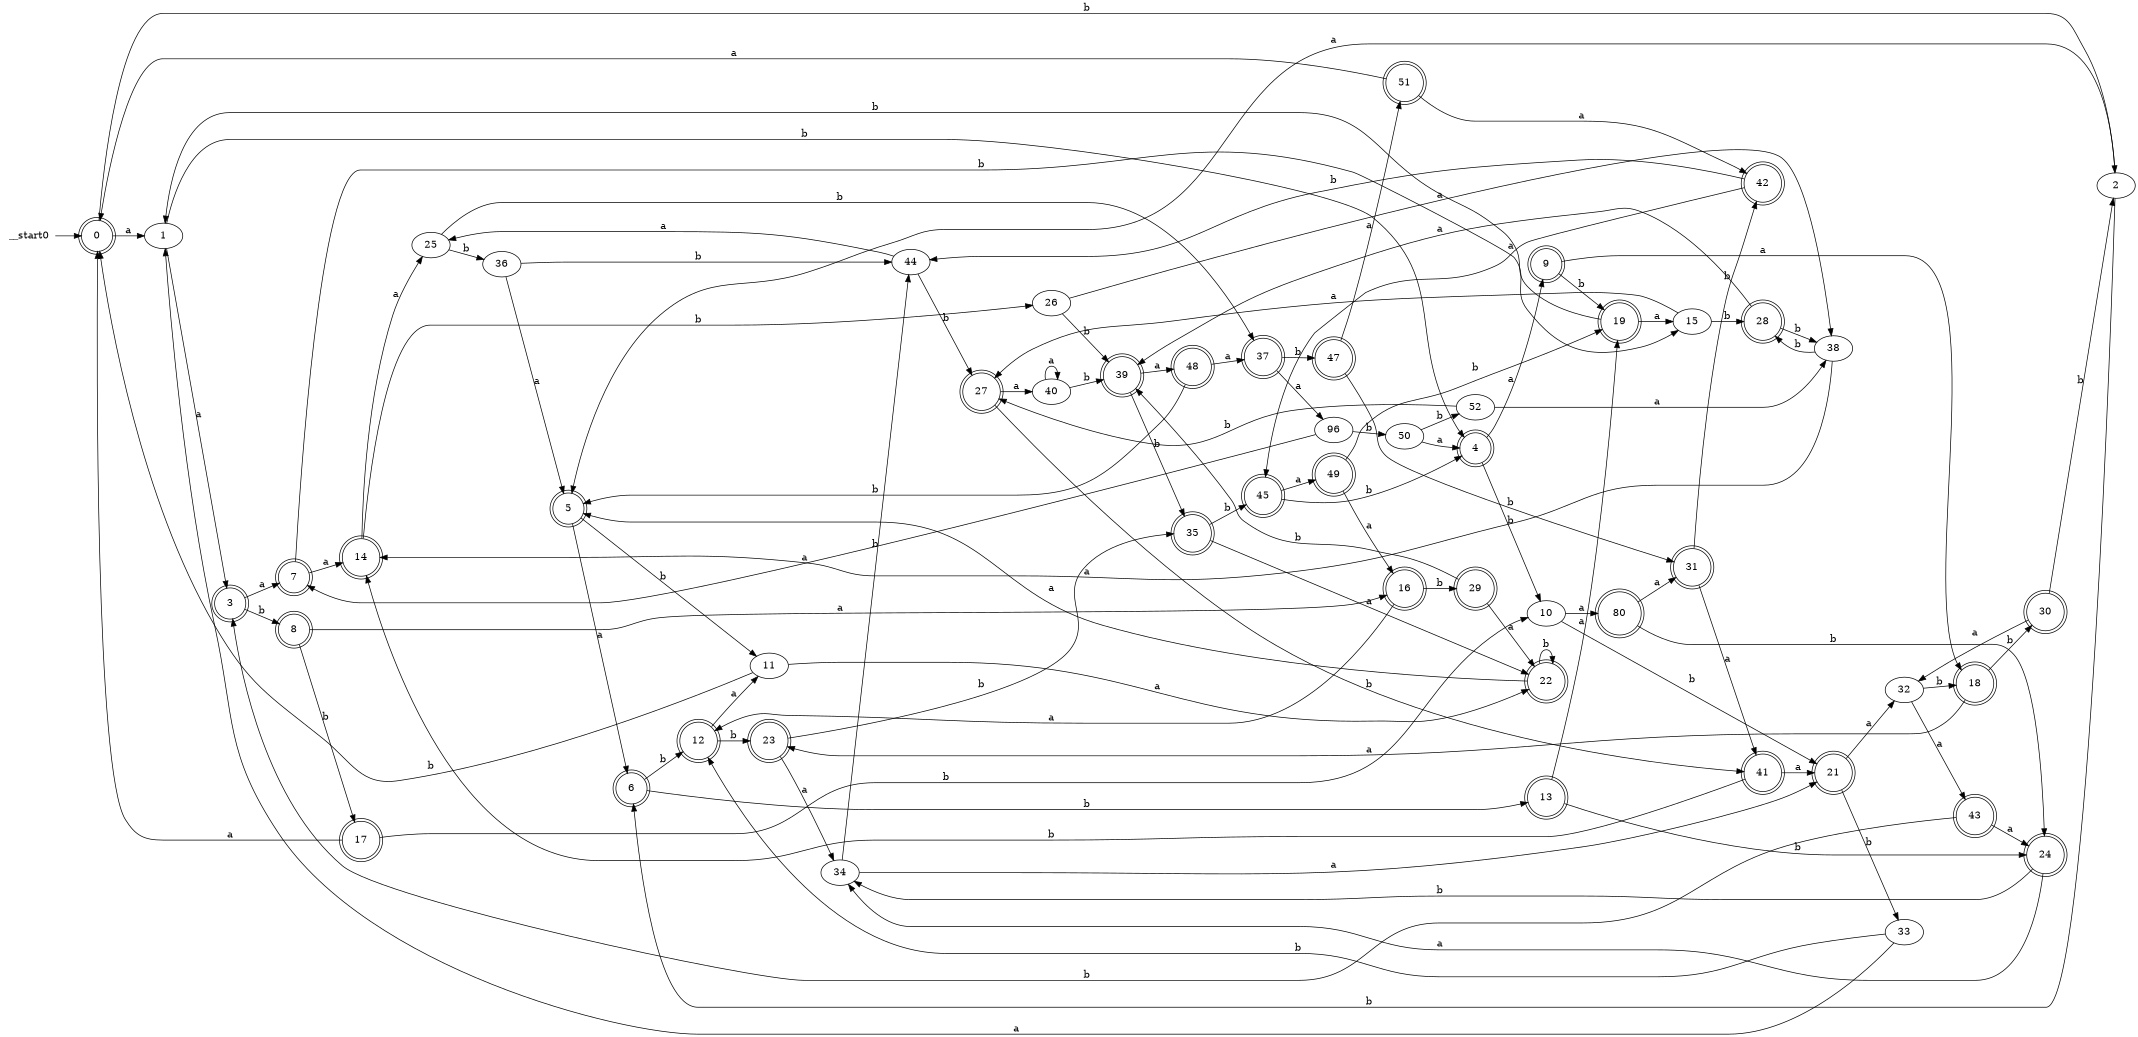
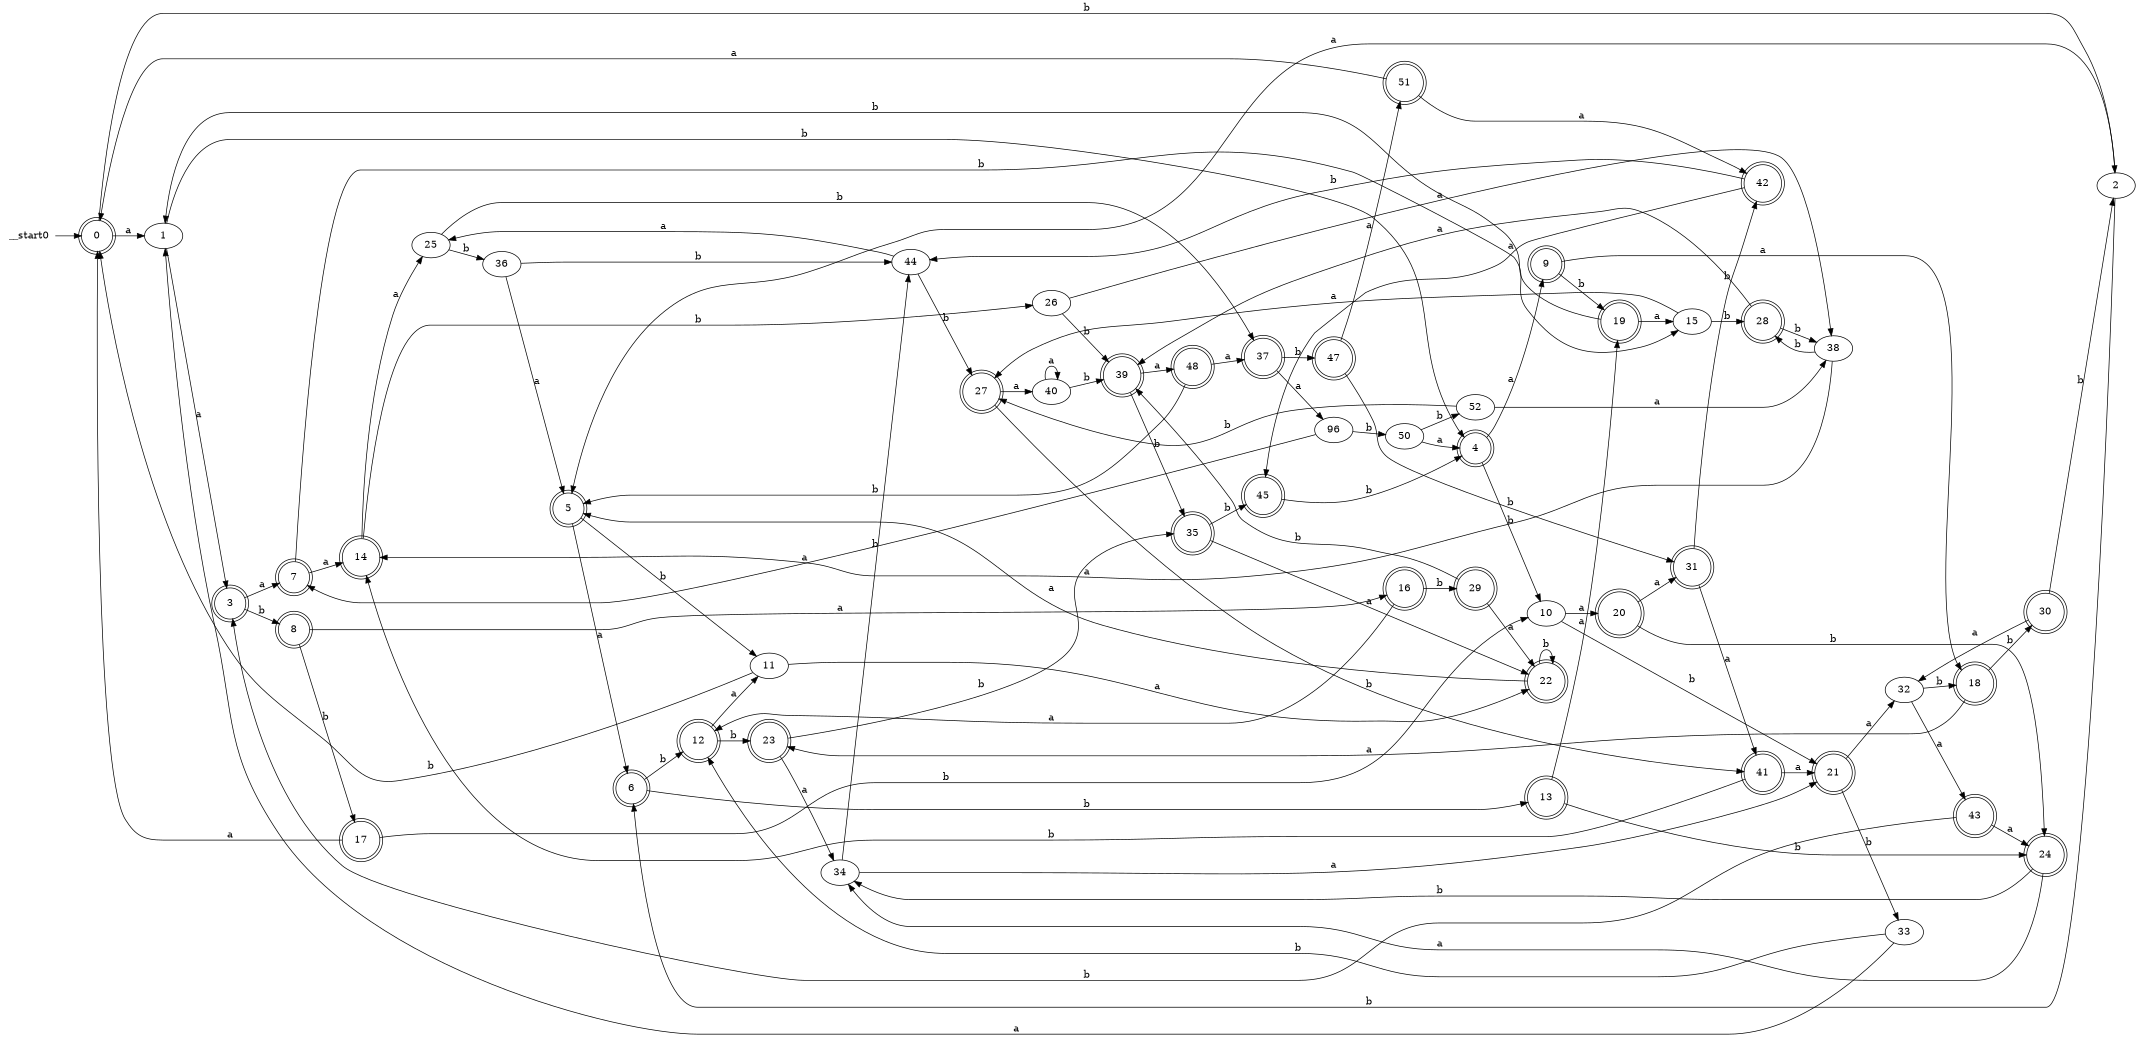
node "49": removed
node "80": label "80" -> "20"
